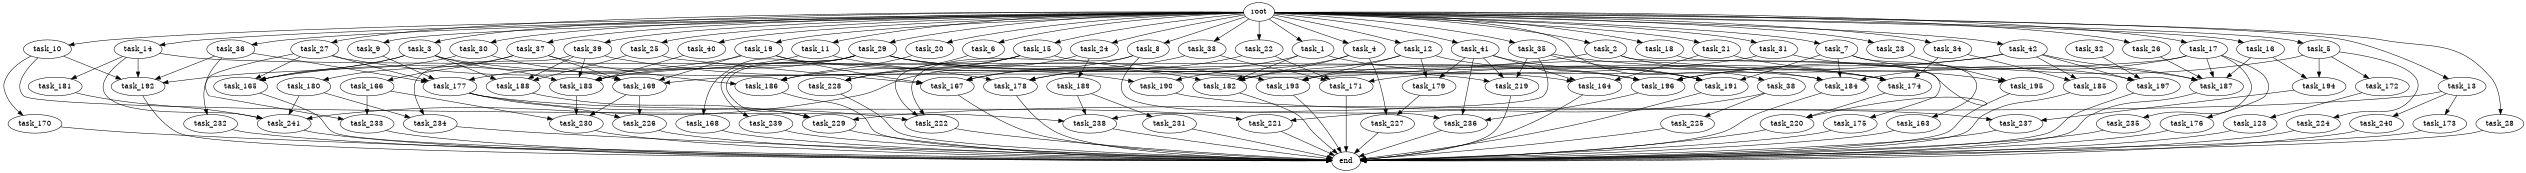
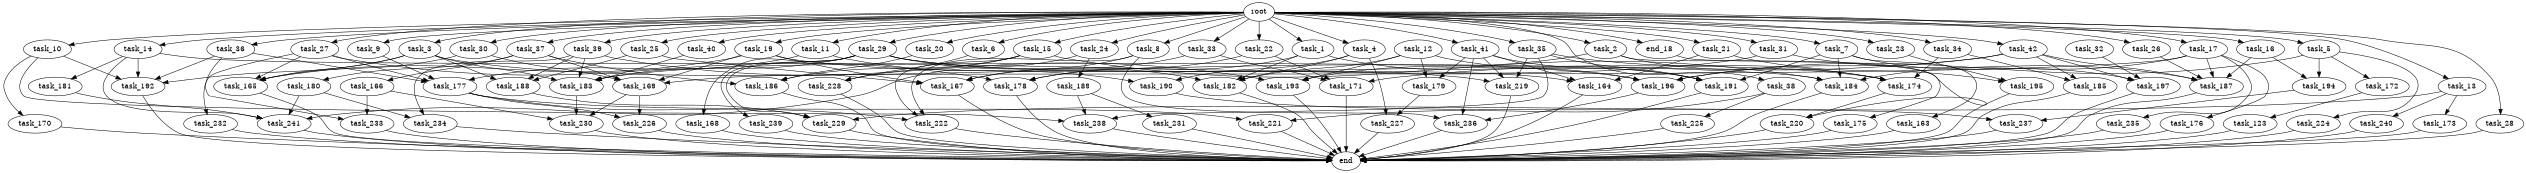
edge "root" -> "task_12": removed
node "task_18": label "task_18" -> "end_18"
